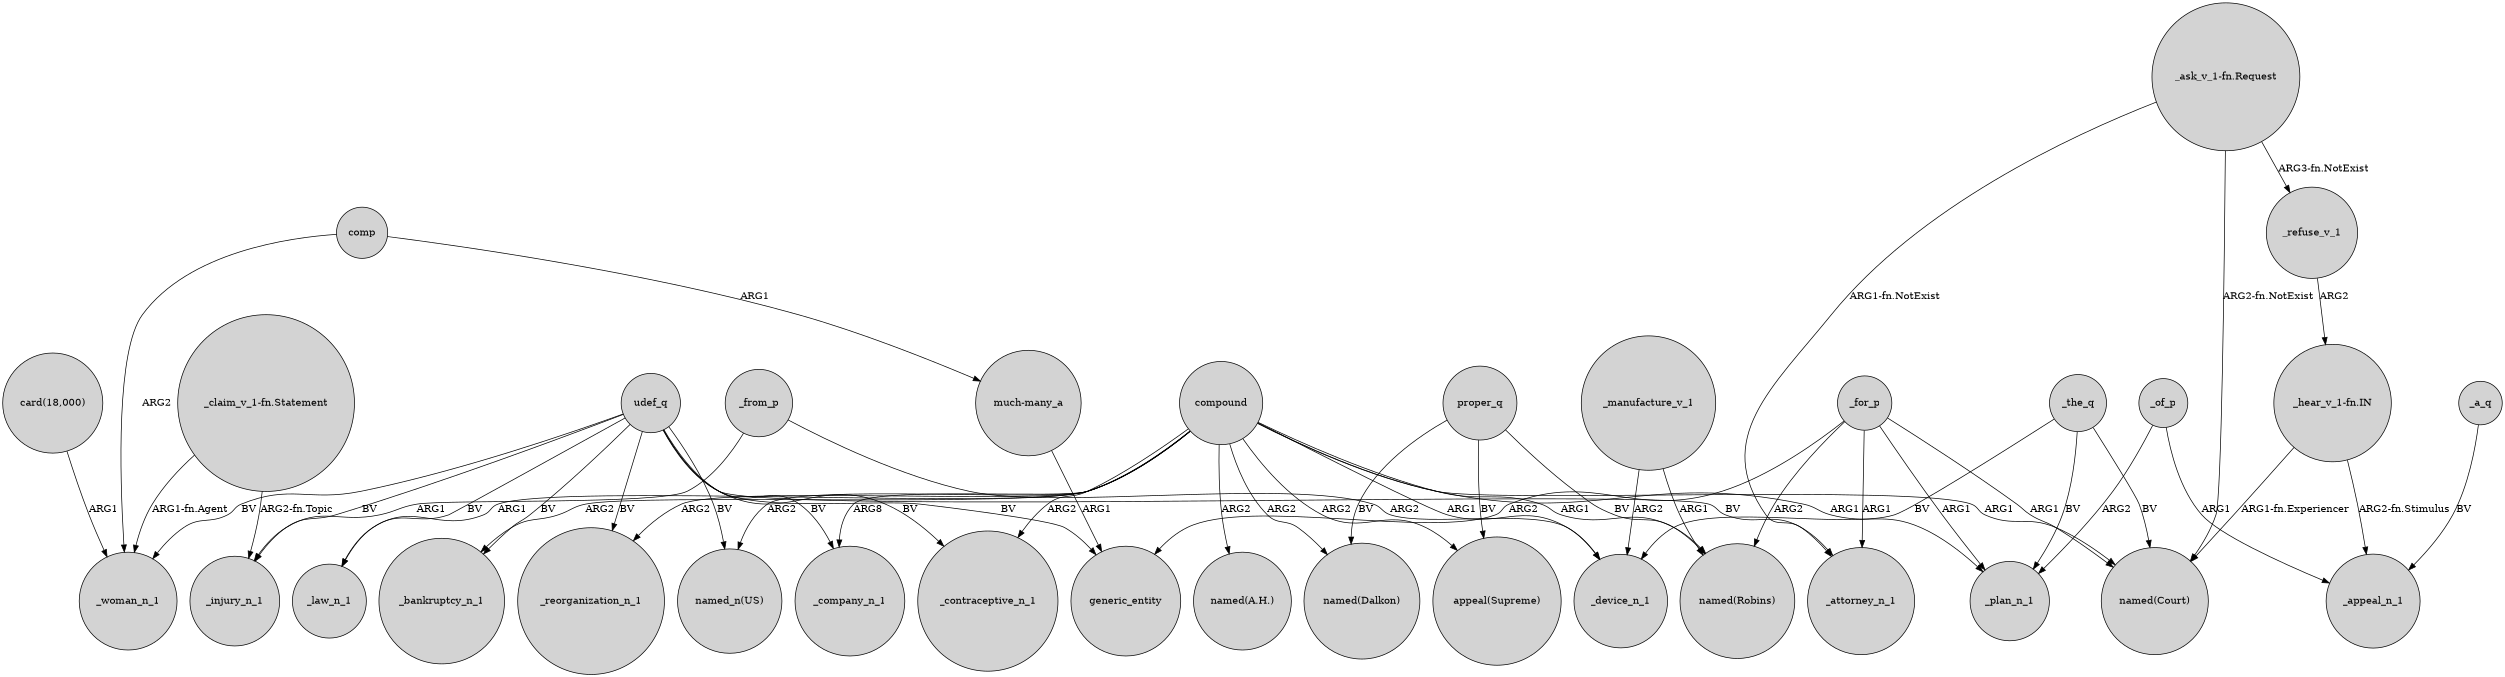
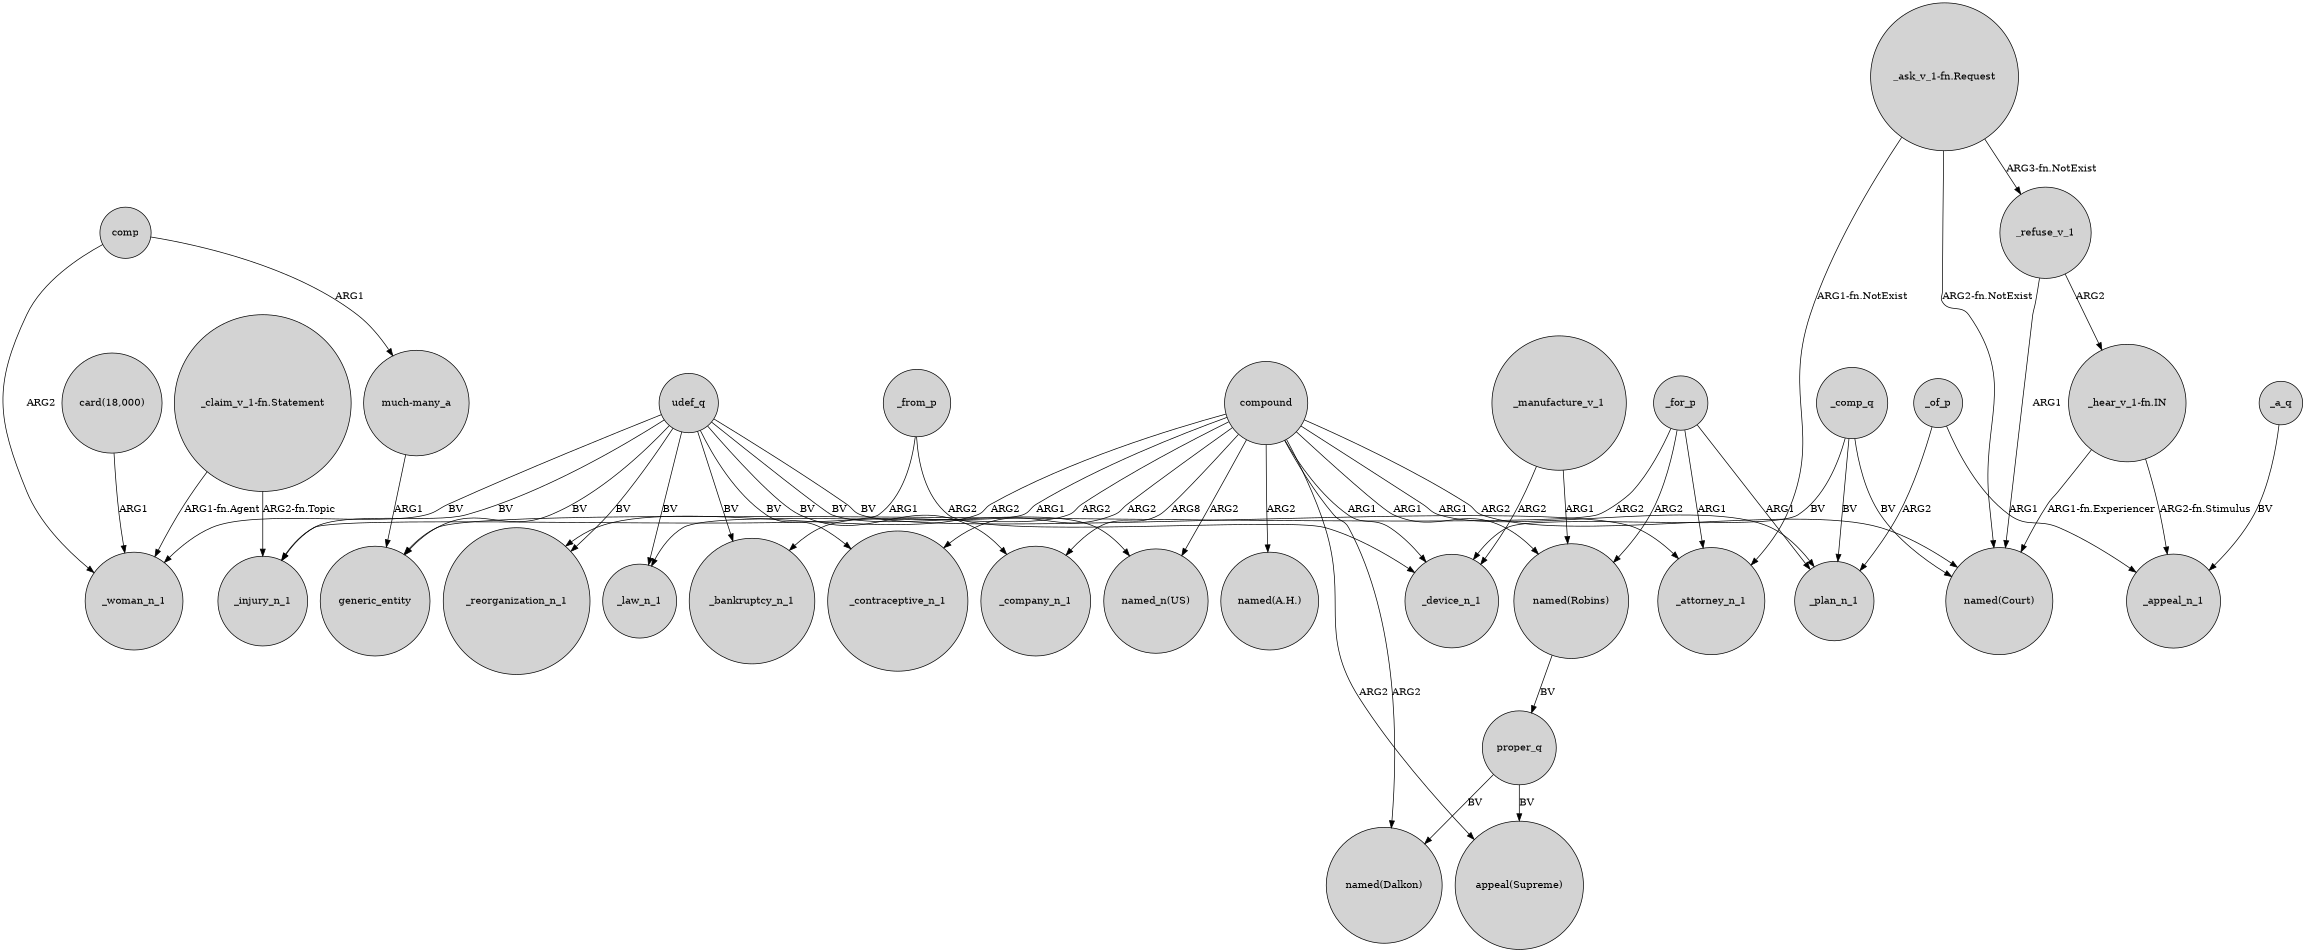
node "_the_q": label "_the_q" -> "_comp_q"
edge "_for_p" -> "named(Court)": now "_refuse_v_1" -> "named(Court)"
edge "proper_q" -> "named(Robins)": reversed
edge "compound" -> "named(Court)": label "ARG1" -> "ARG2"
